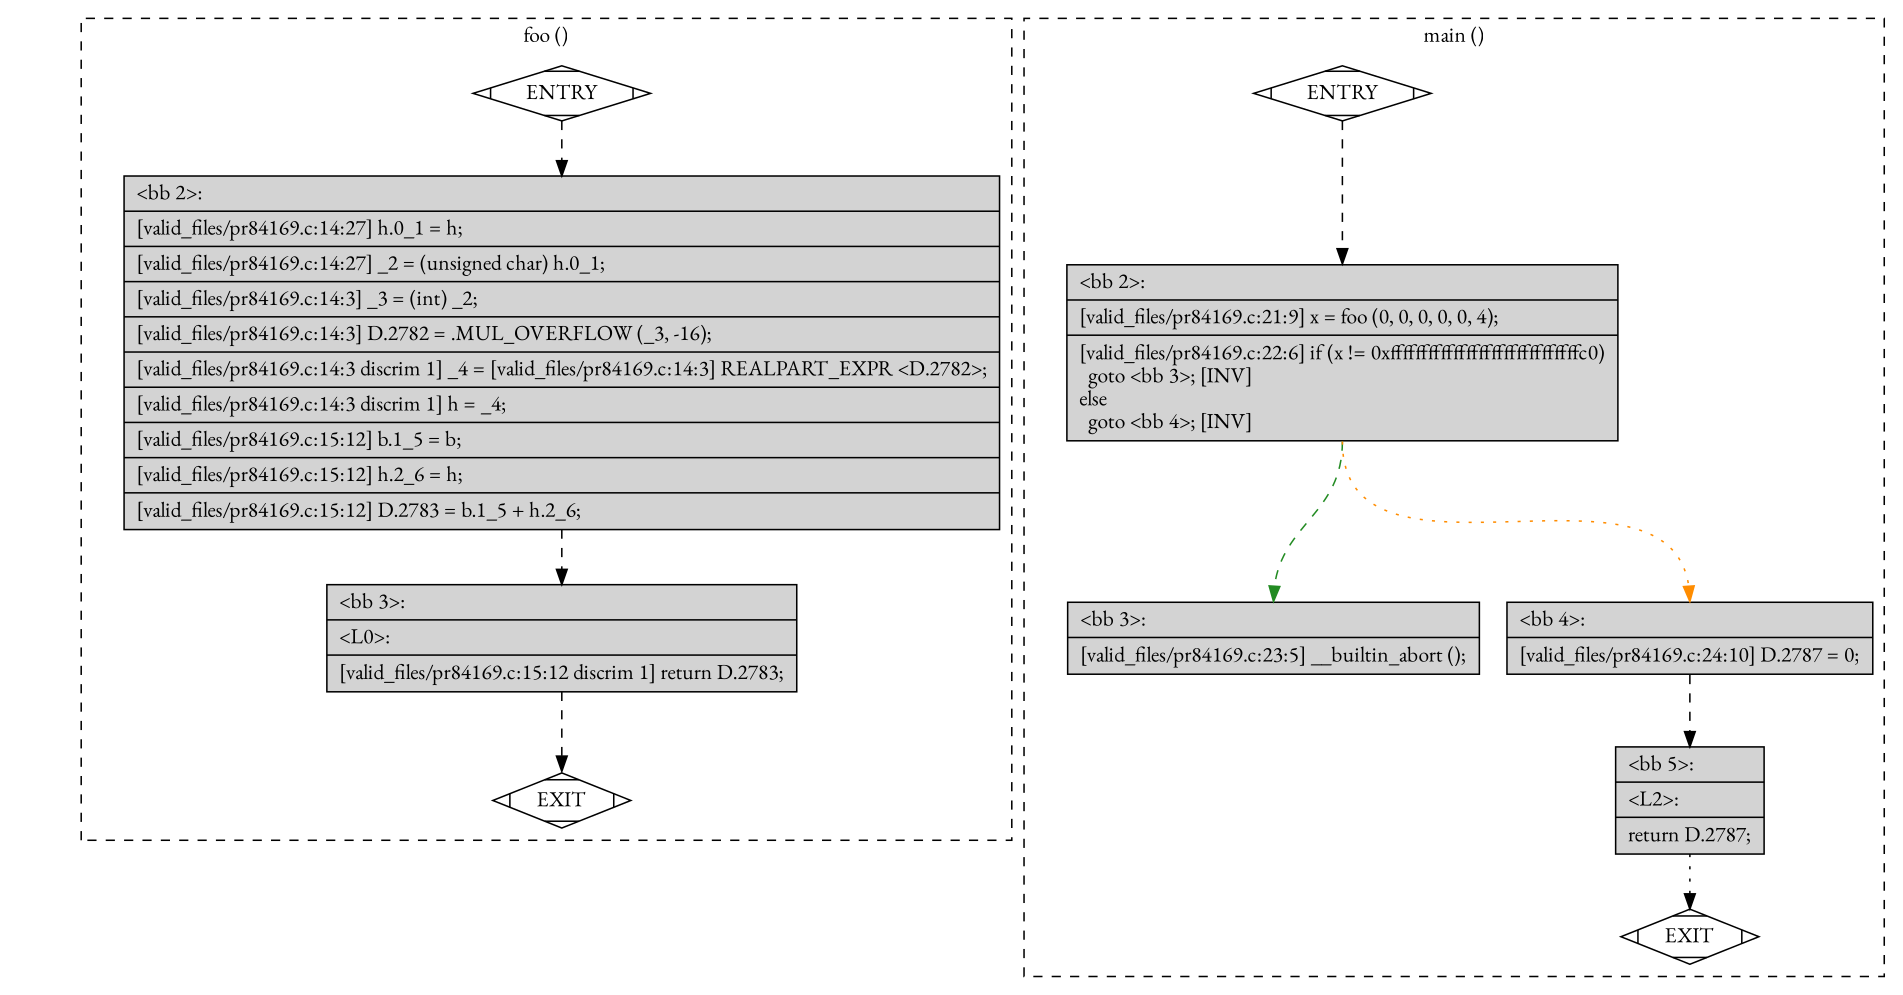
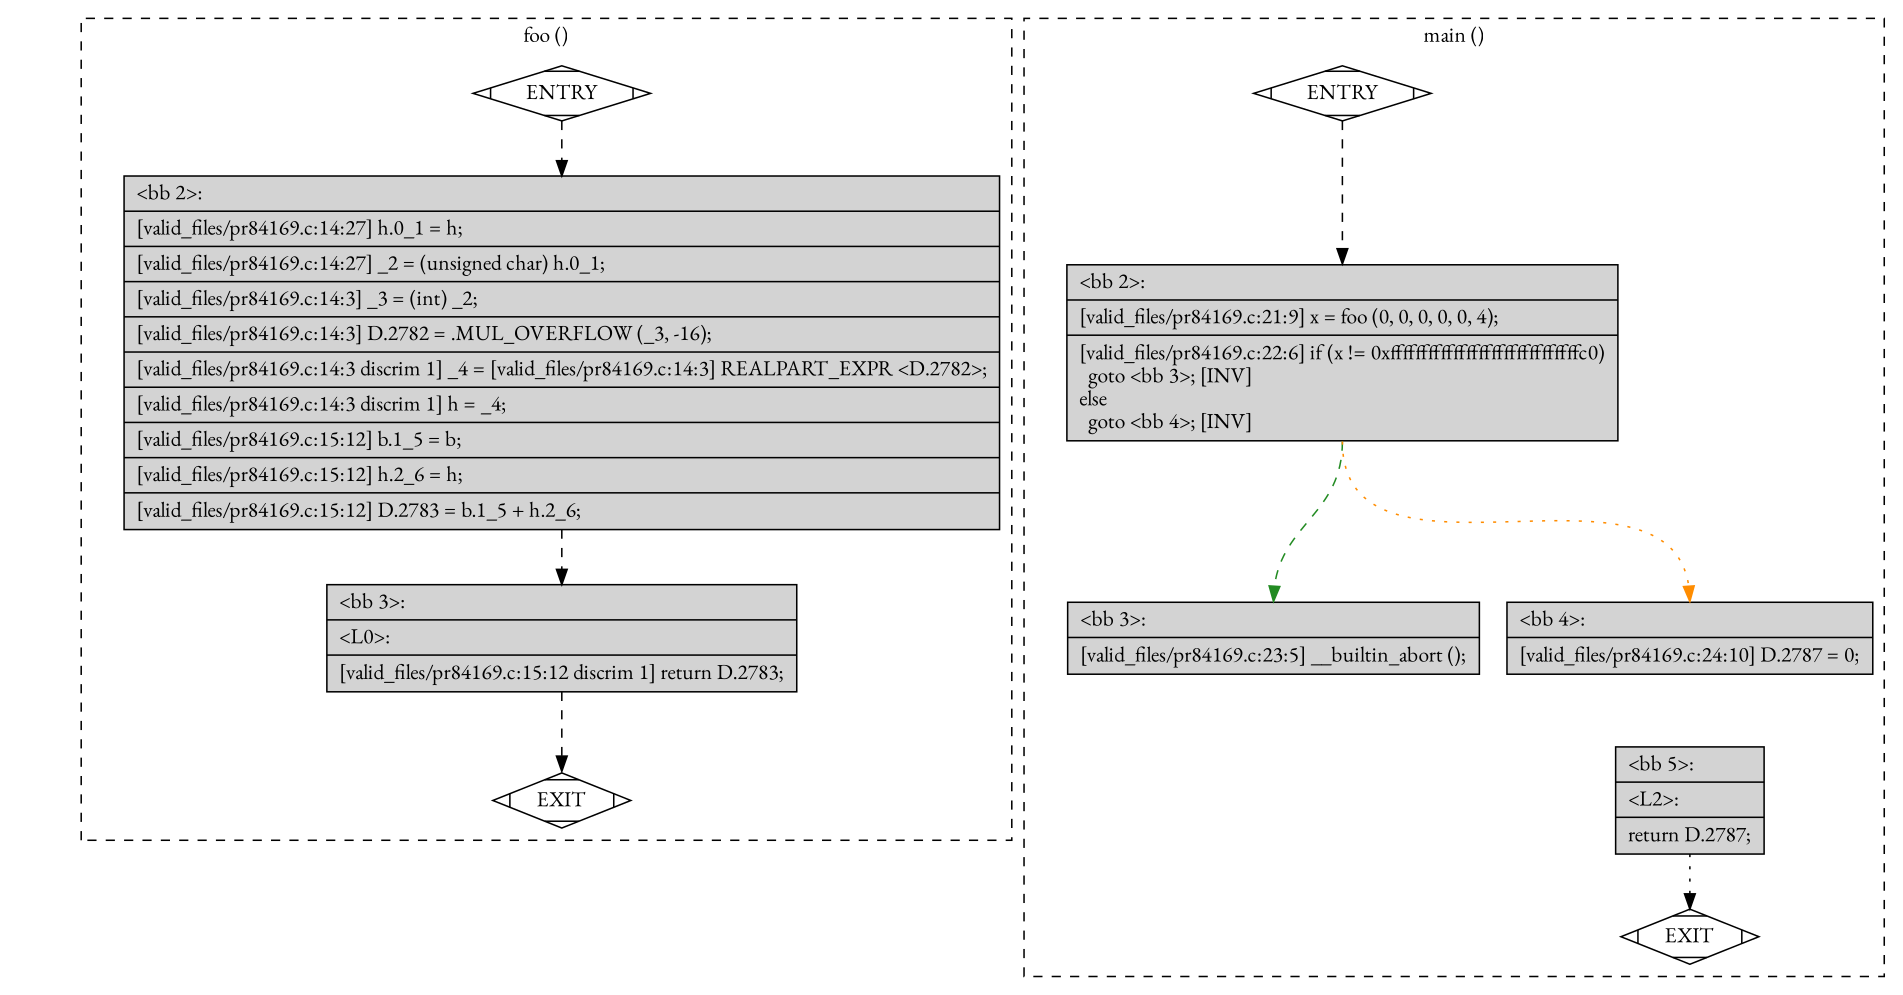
edge "<bb 4>:" -> "<bb 5>:": removed
